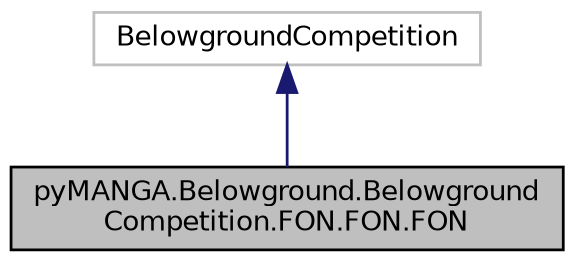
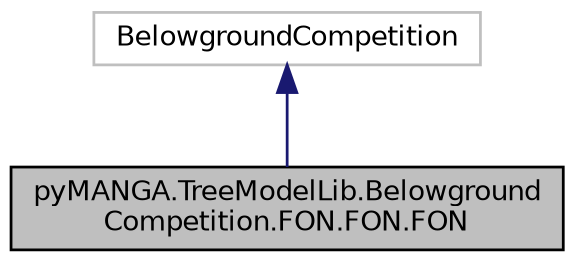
node "pyMANGA.Belowground.Belowground Competition.FON.FON.FON": label "pyMANGA.Belowground.Belowground Competition.FON.FON.FON" -> "pyMANGA.TreeModelLib.Belowground Competition.FON.FON.FON"
